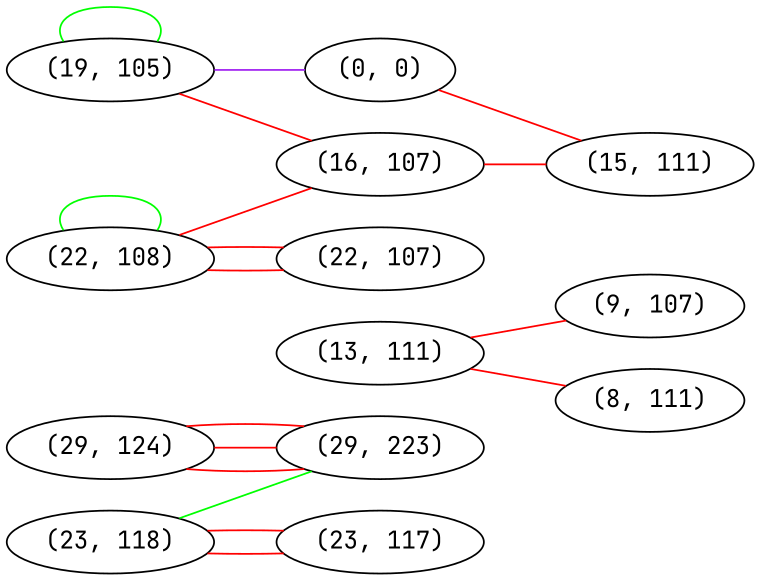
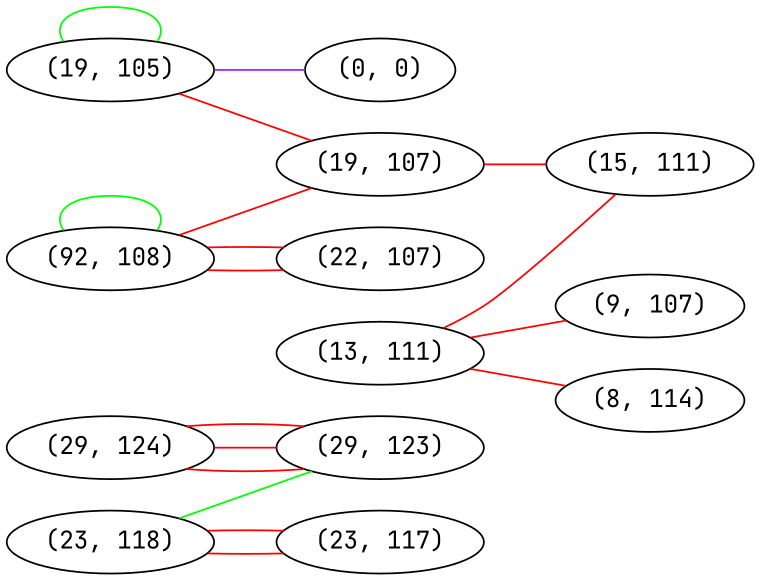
edge "(0, 0)" -- "(15, 111)": now "(13, 111)" -- "(15, 111)"
node "(16, 107)": label "(16, 107)" -> "(19, 107)"
node "(22, 108)": label "(22, 108)" -> "(92, 108)"
node "(8, 111)": label "(8, 111)" -> "(8, 114)"
node "(29, 223)": label "(29, 223)" -> "(29, 123)"
